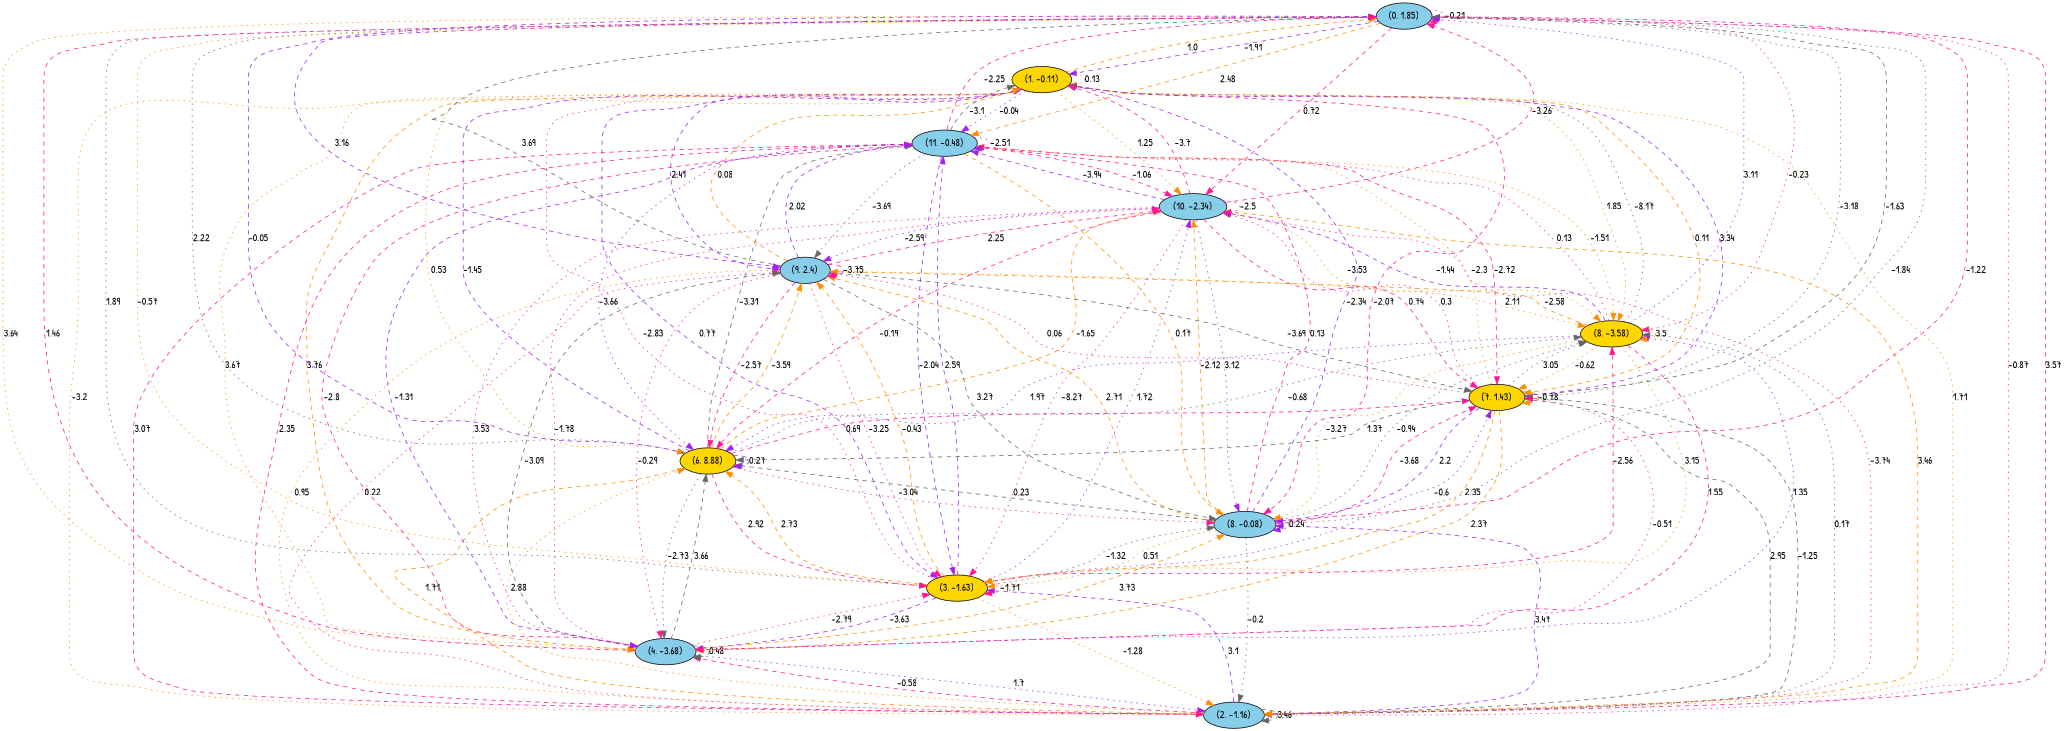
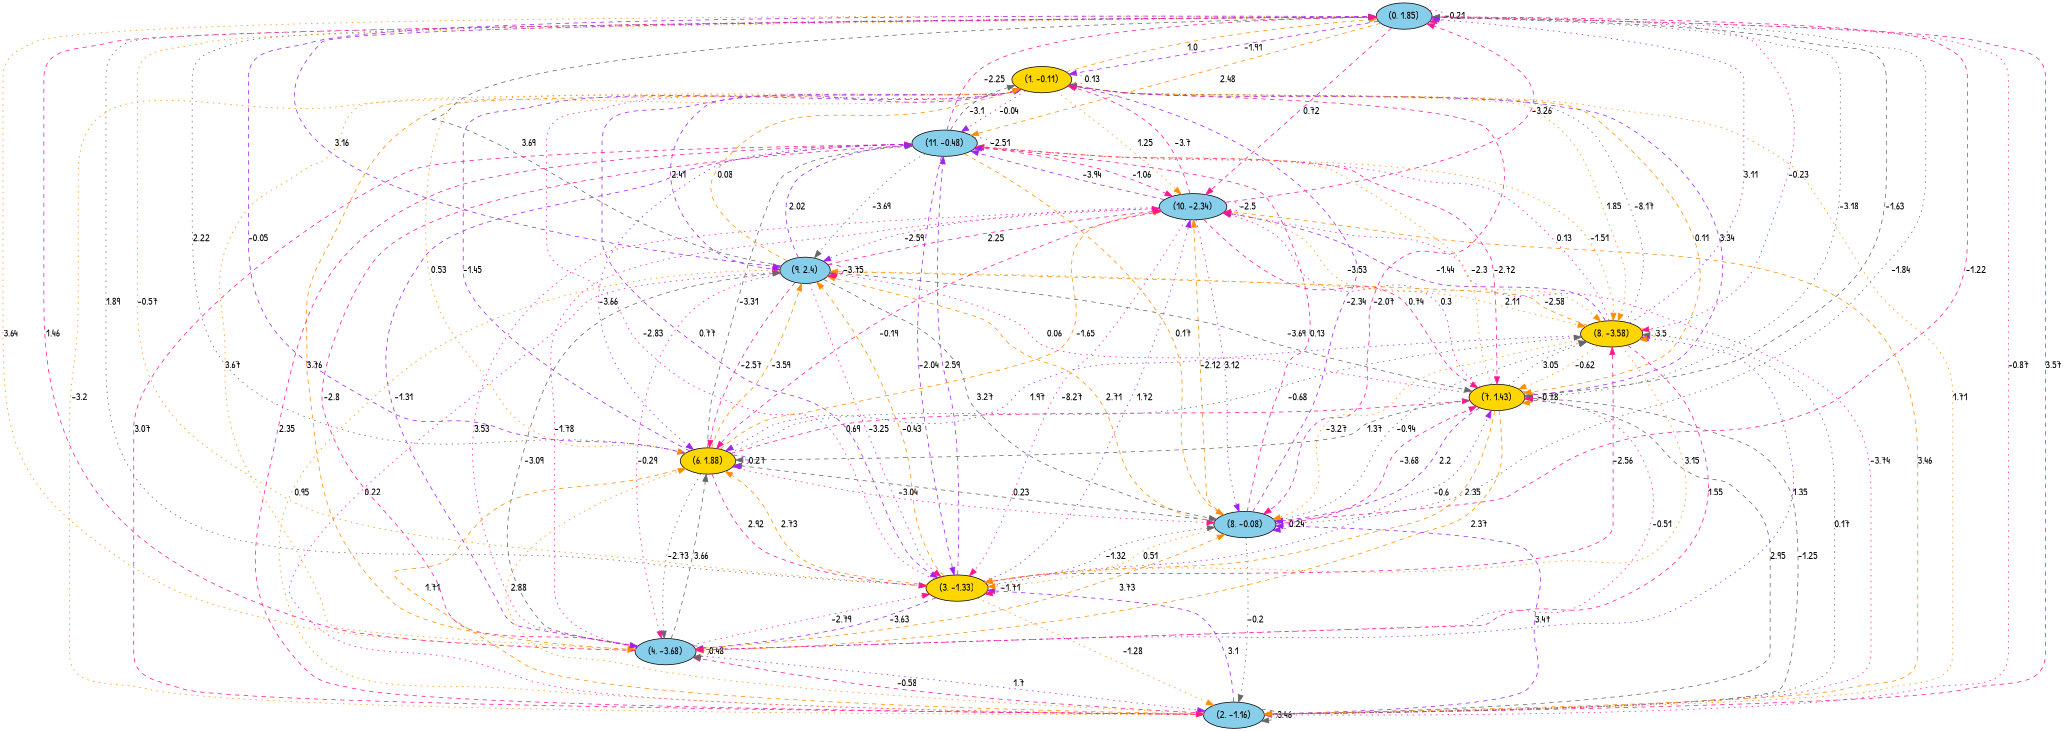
node "(6, 8.88)": label "(6, 8.88)" -> "(6, 1.88)"
node "(3, -1.63)": label "(3, -1.63)" -> "(3, -1.33)"
